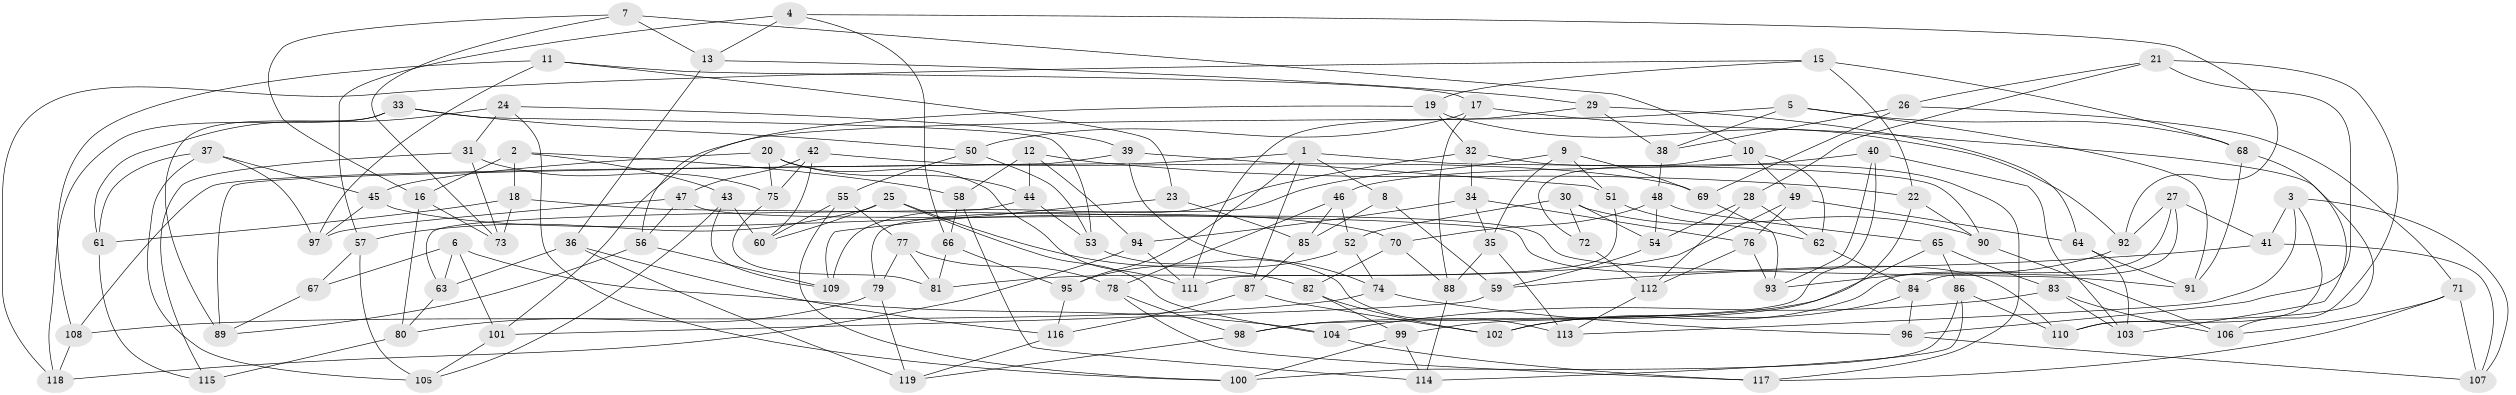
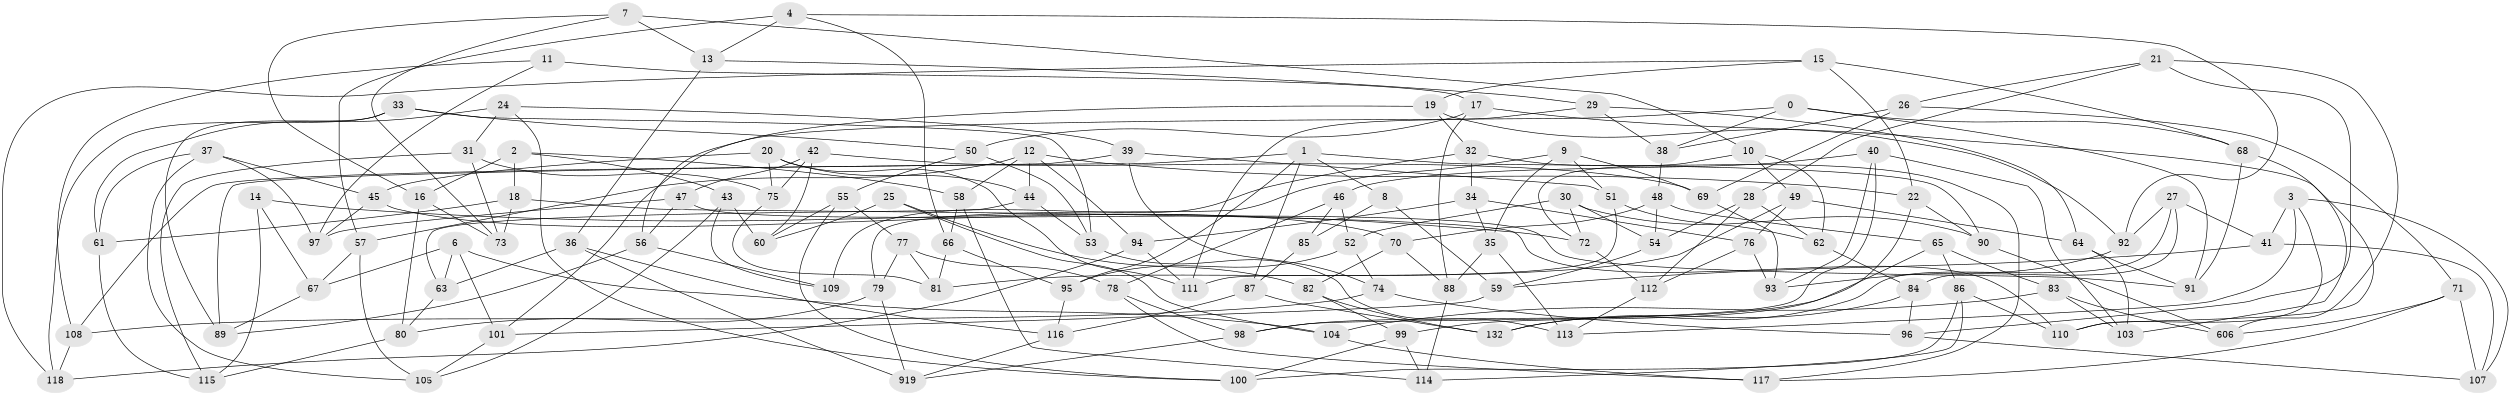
node "5": label "5" -> "0"
node "14": added
node "23": removed
edge "25" -- "57": now "12" -- "57"
node "102": label "102" -> "132"
node "106": label "106" -> "606"
node "119": label "119" -> "919"
